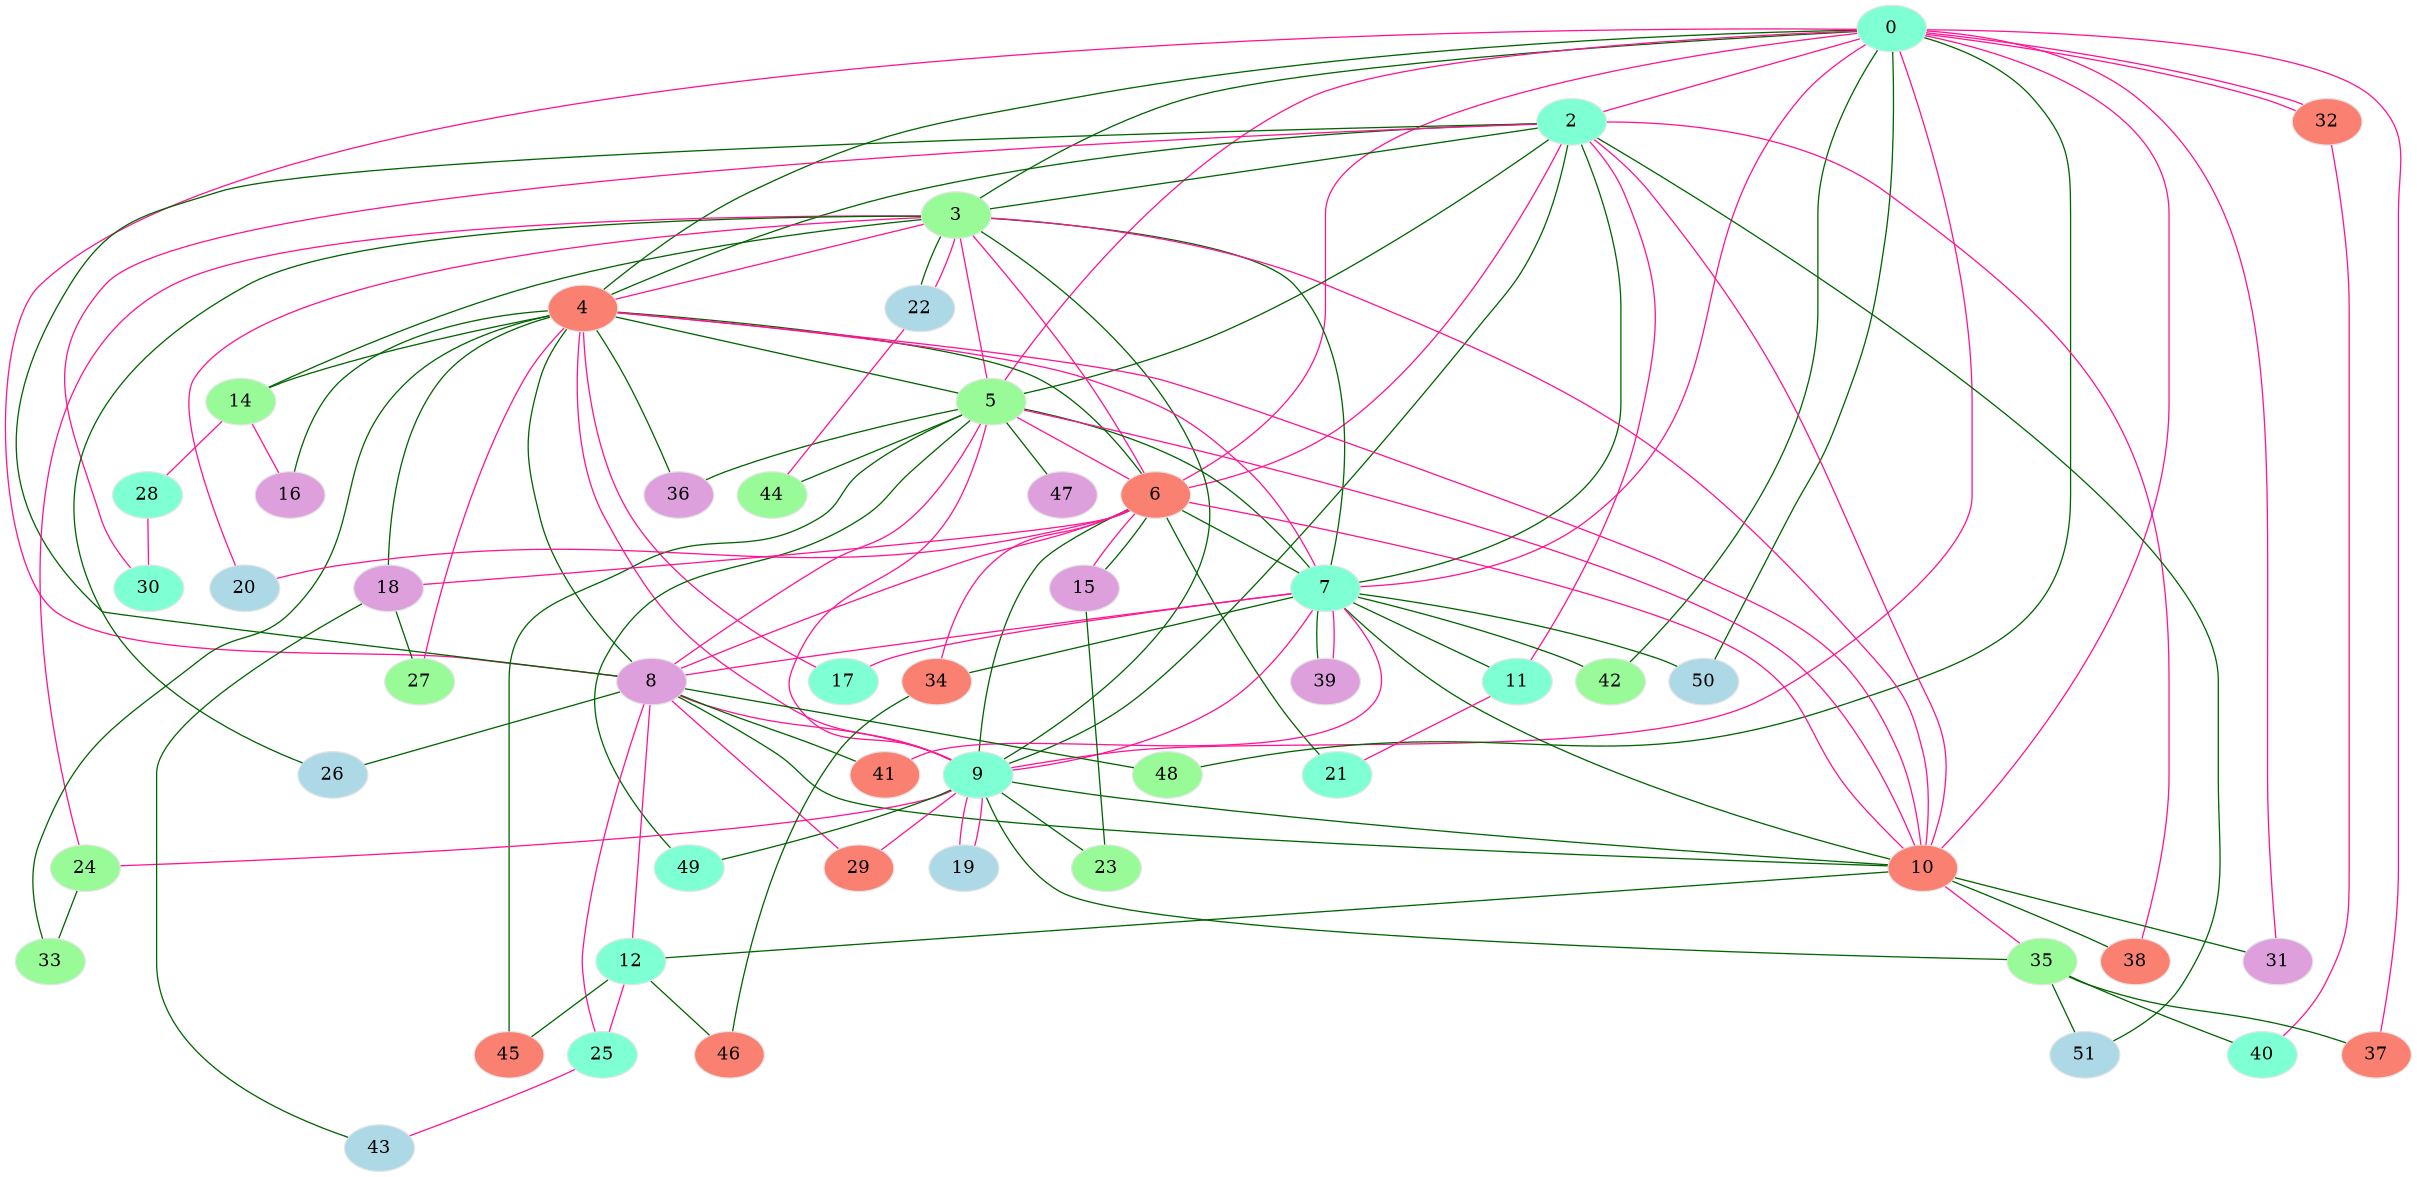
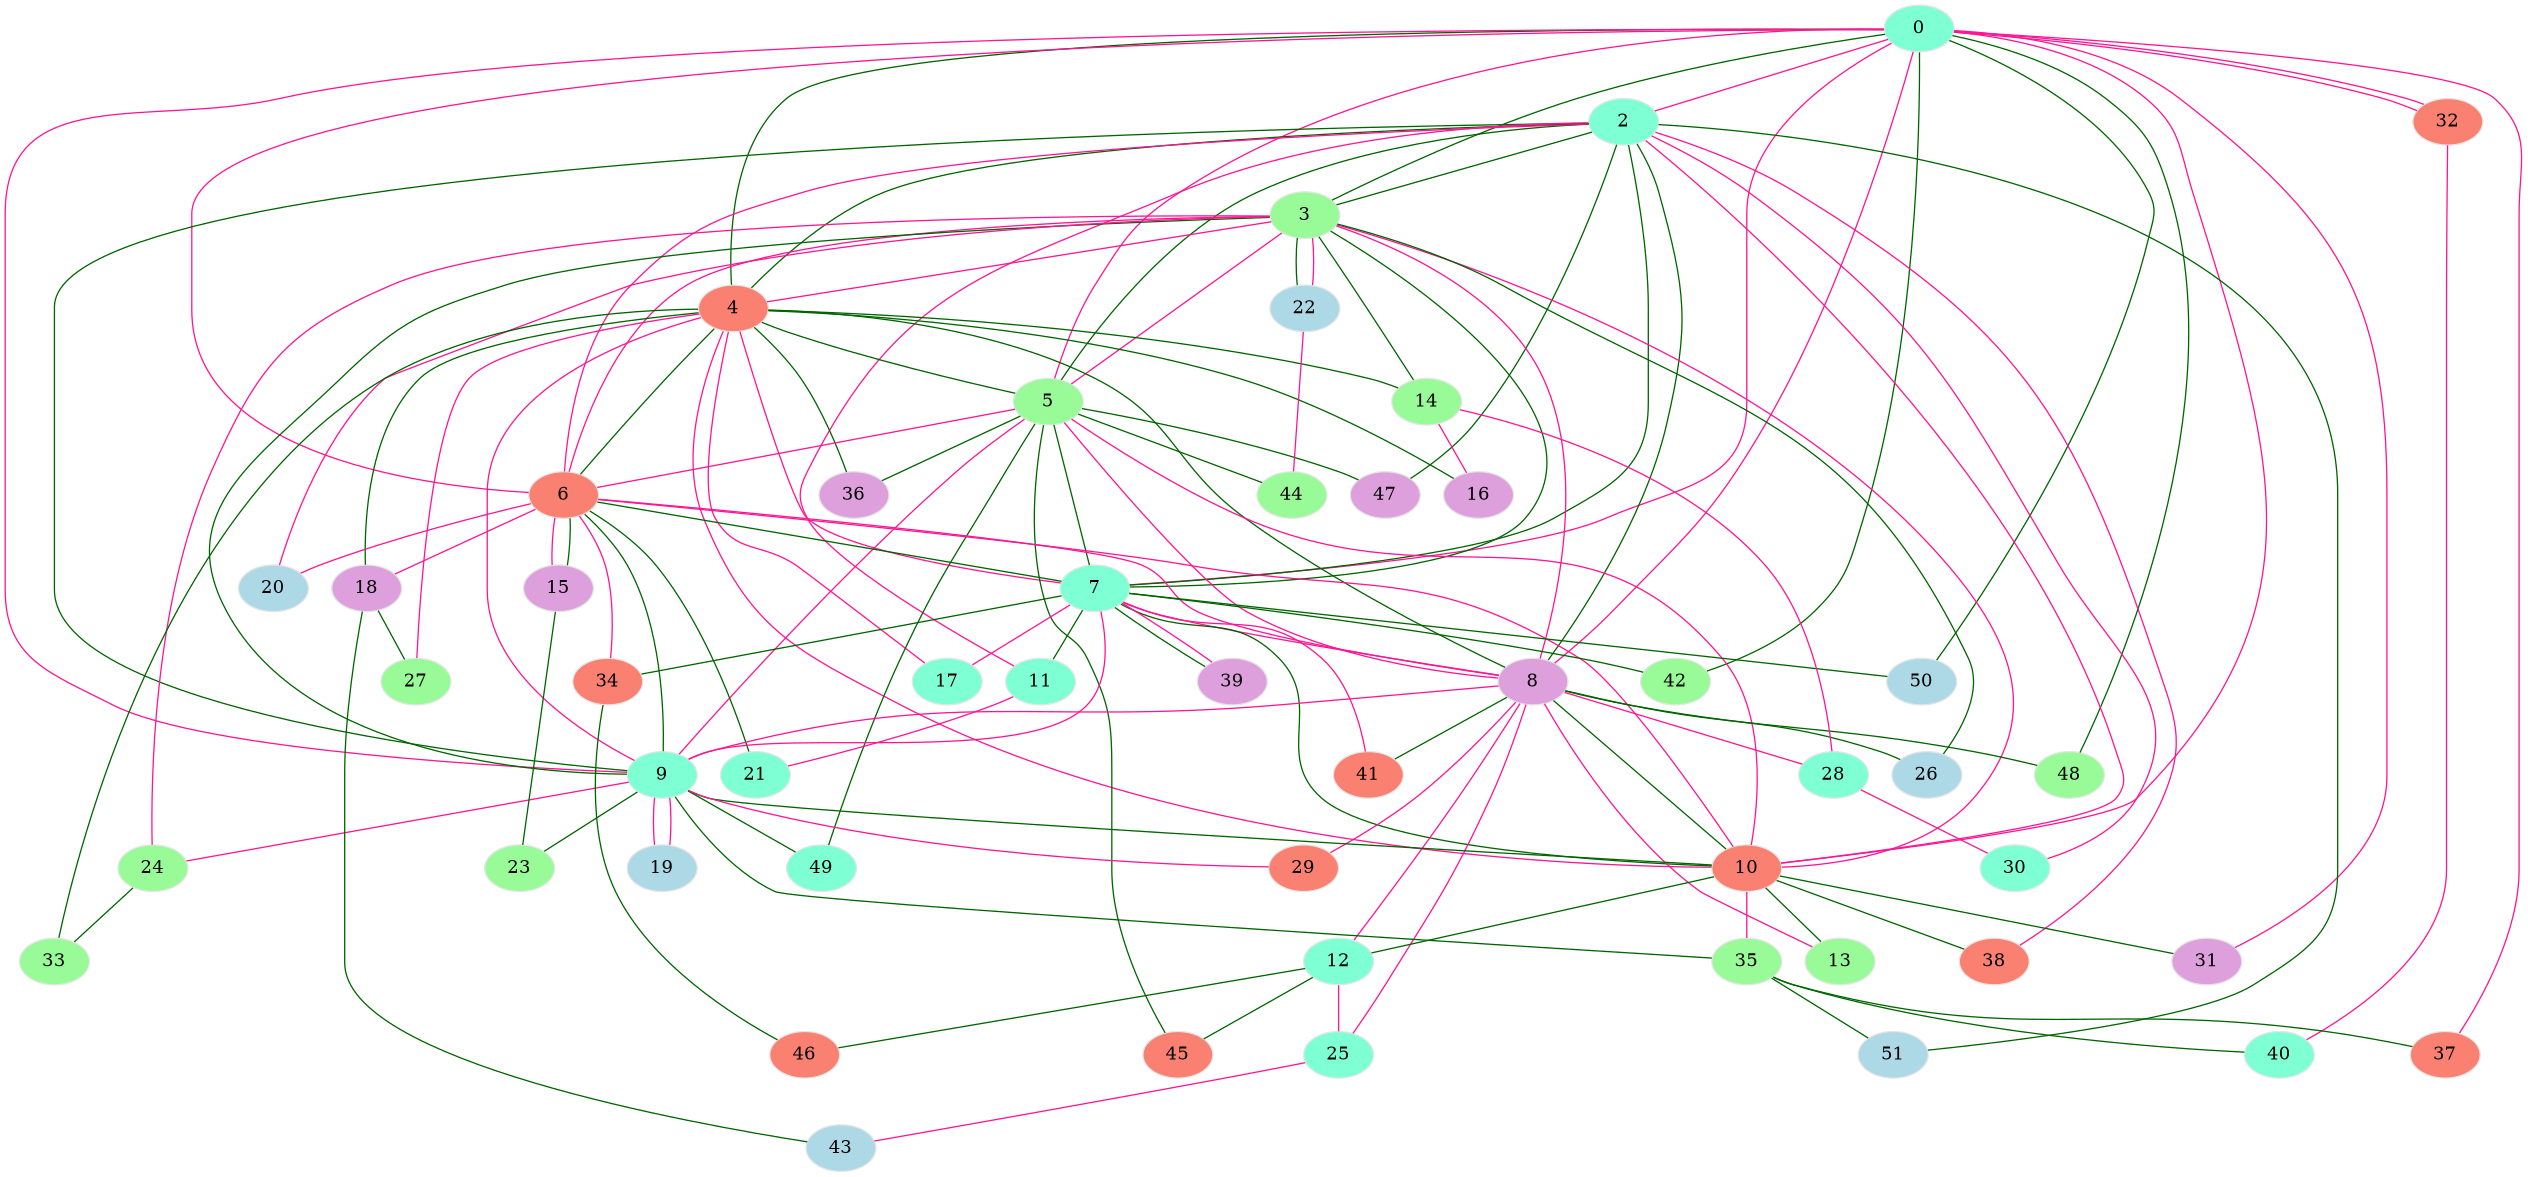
edge "2" -- "47": added
edge "3" -- "8": added
edge "8" -- "28": added
node "13": added
